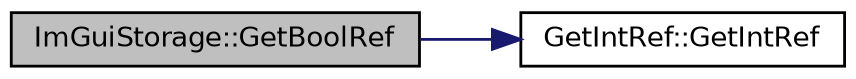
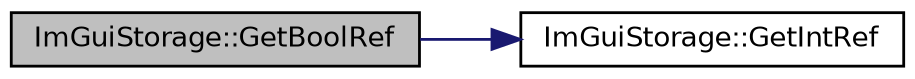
node "GetIntRef::GetIntRef": label "GetIntRef::GetIntRef" -> "ImGuiStorage::GetIntRef"
